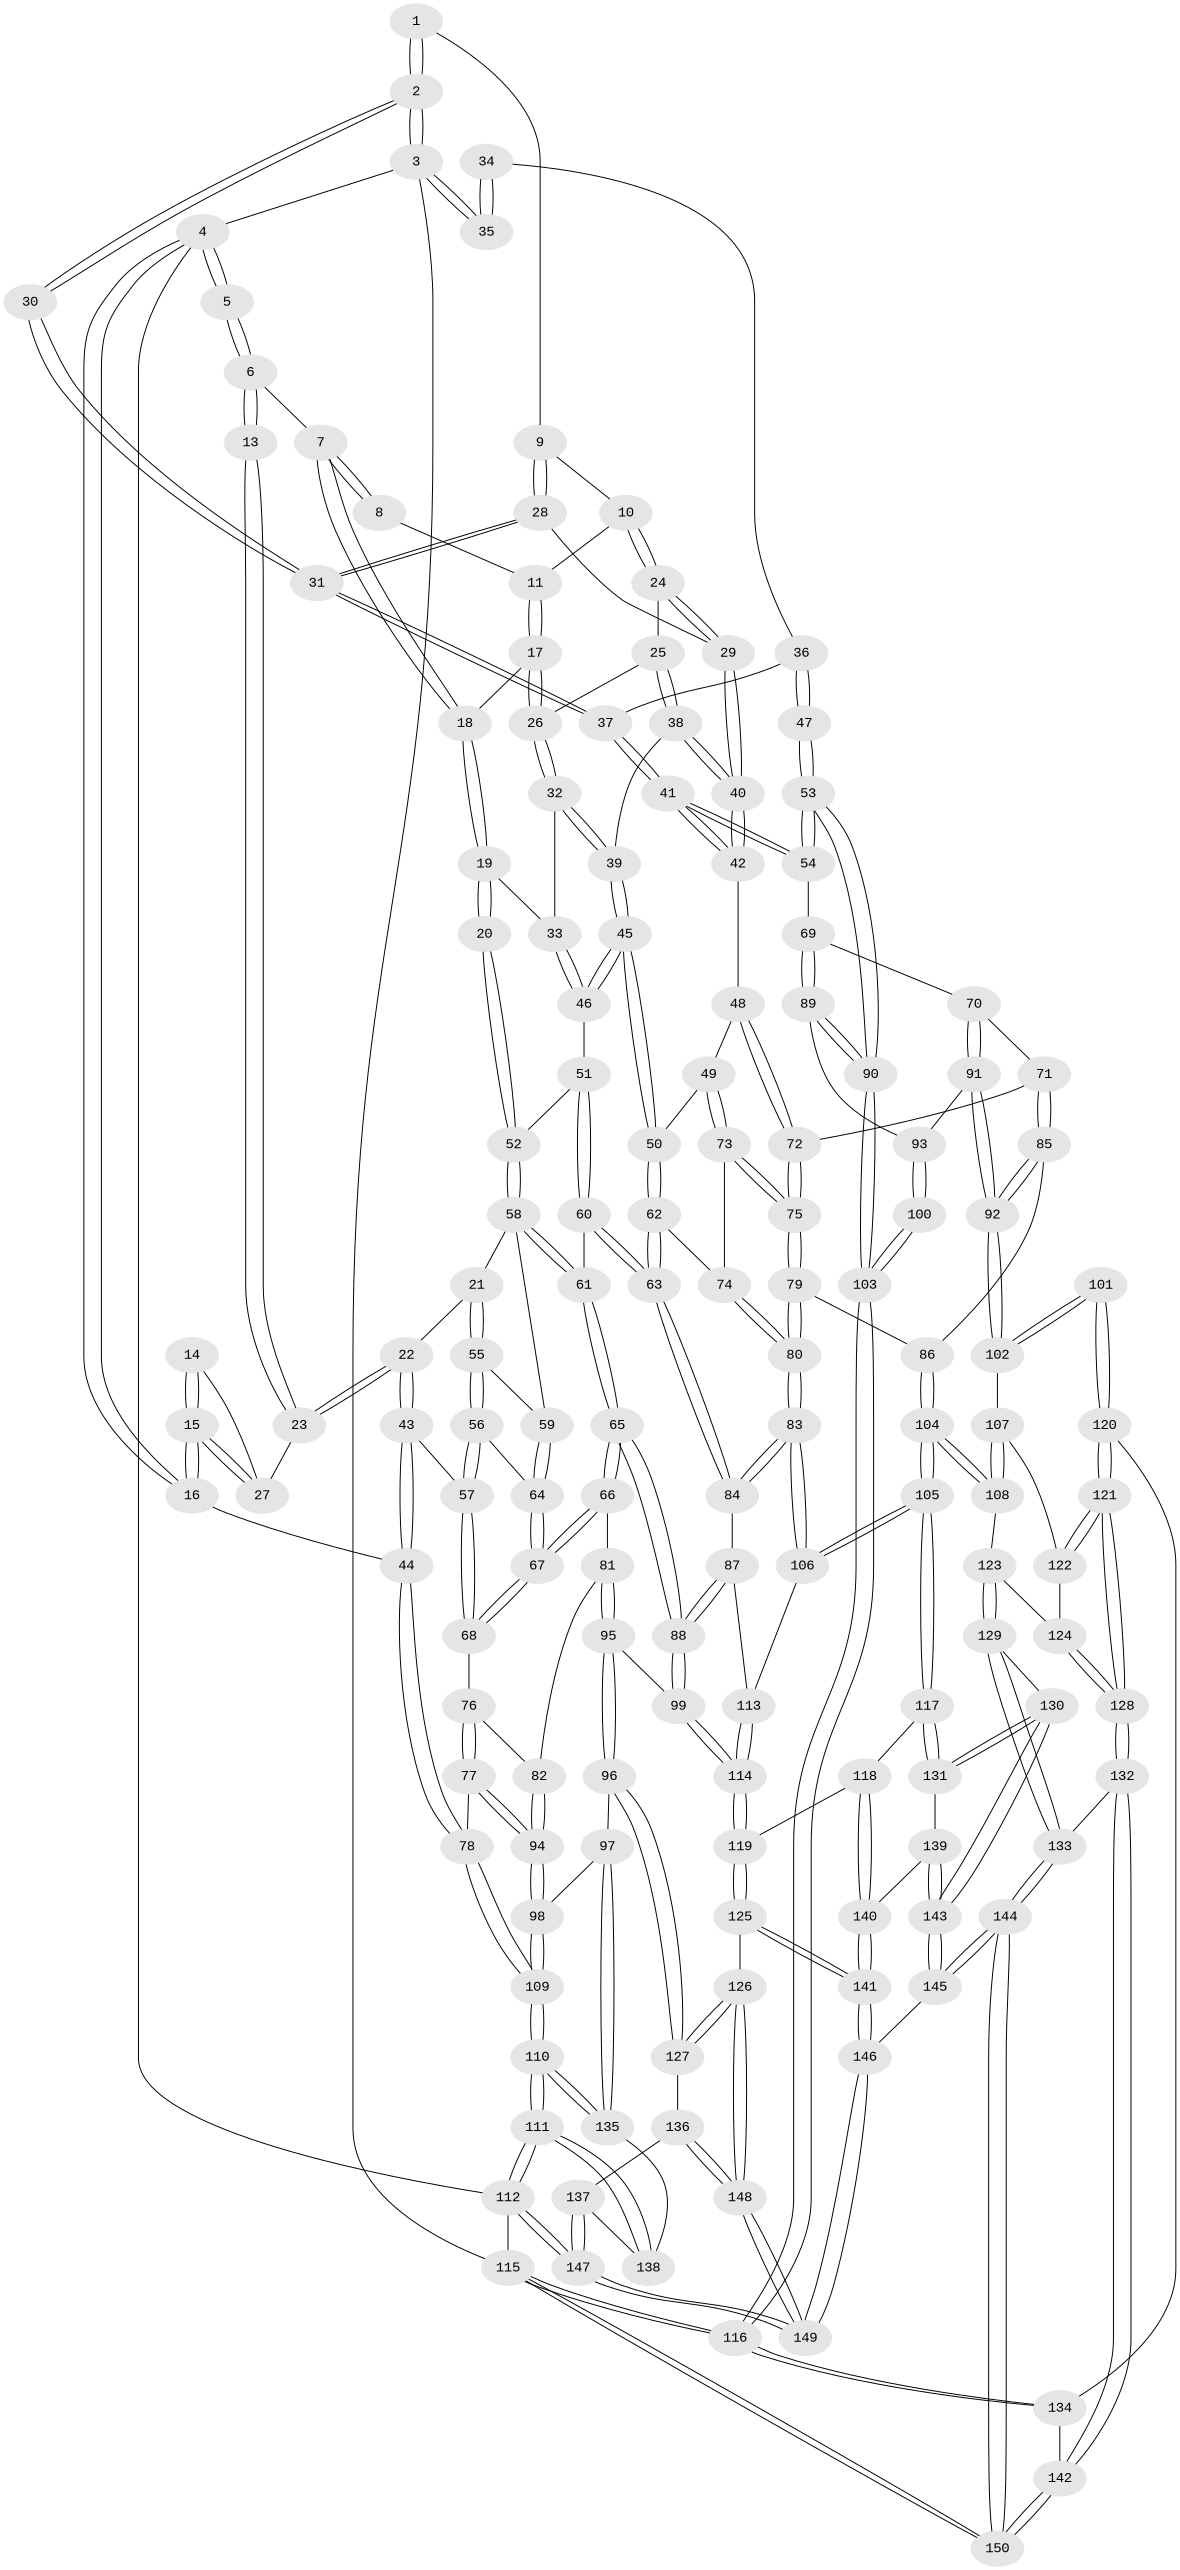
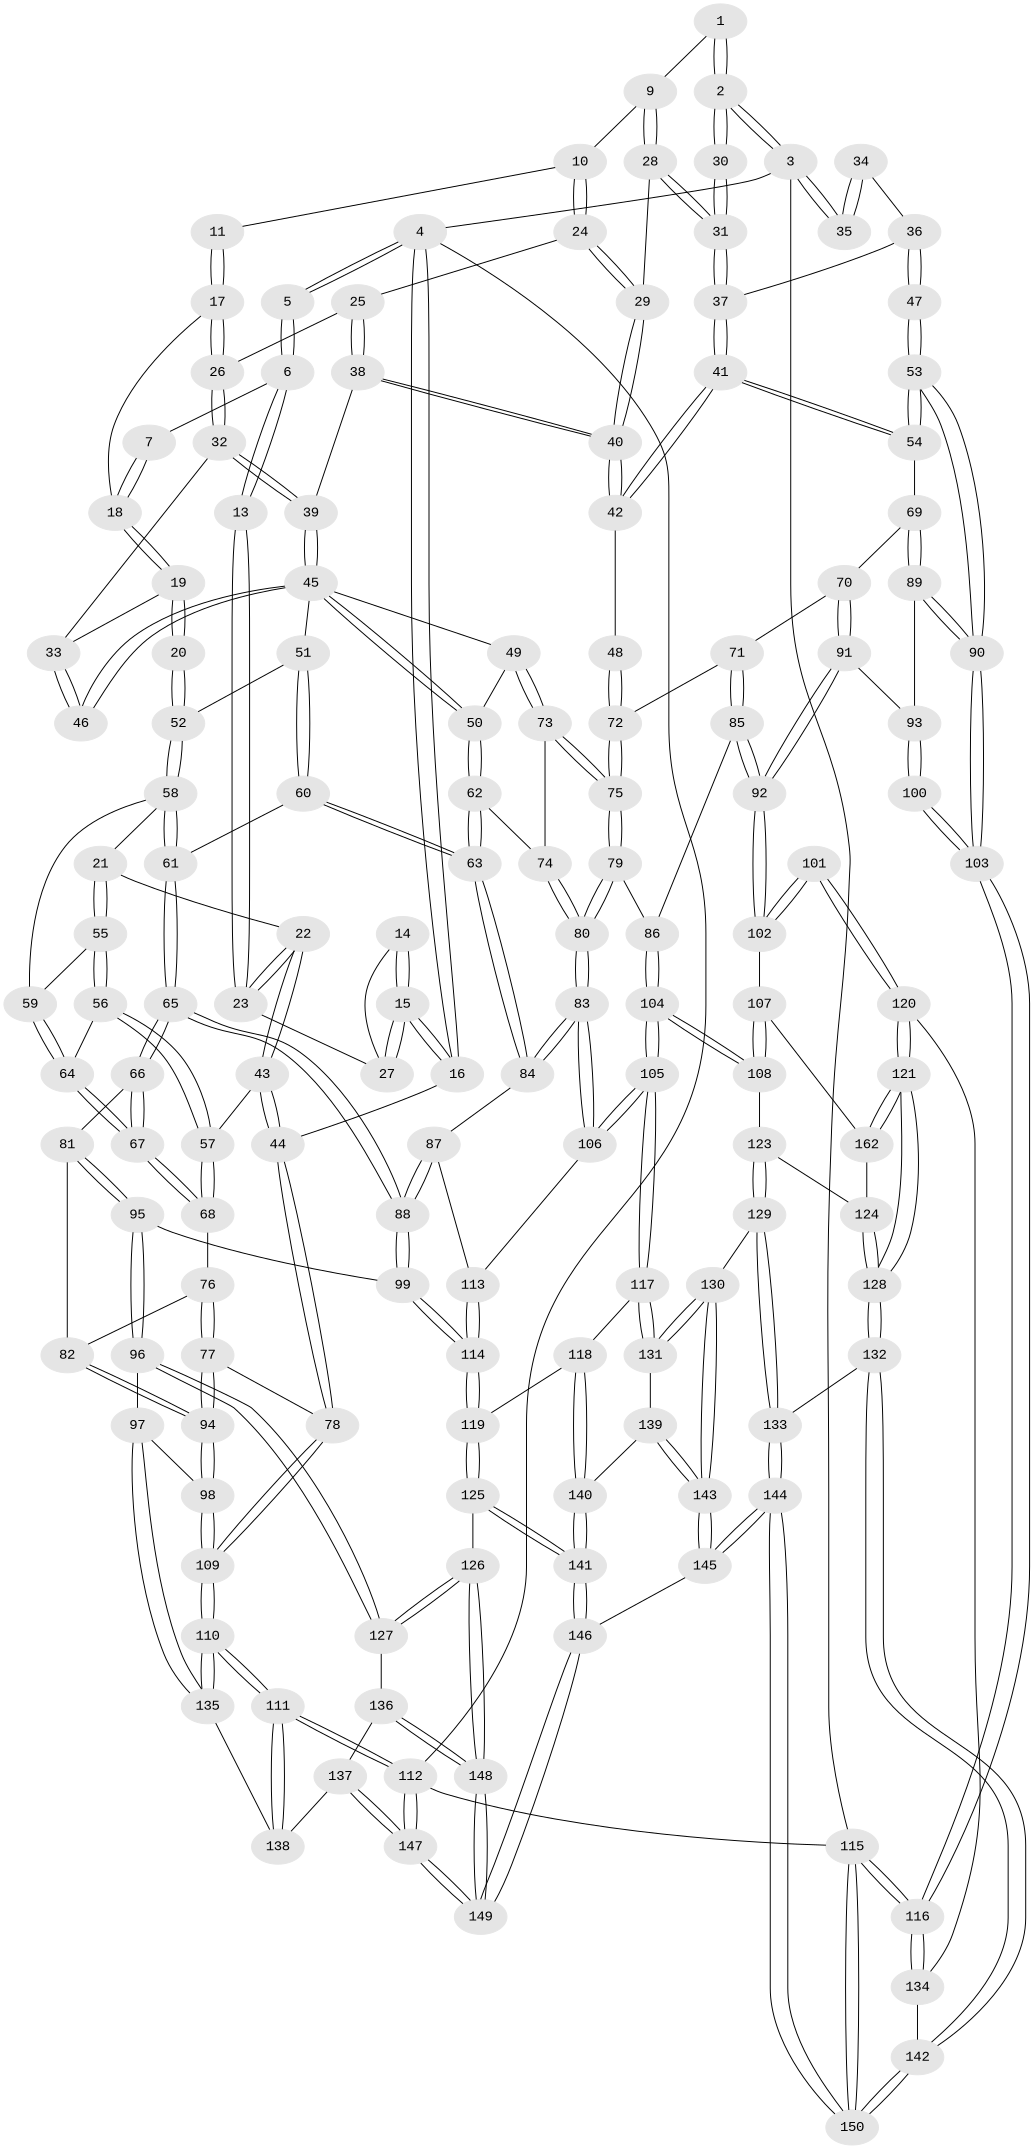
node "8": removed
edge "46" -- "51": now "45" -- "51"
edge "48" -- "49": now "45" -- "49"
node "122": label "122" -> "162"
